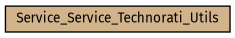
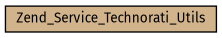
node "Service_Service_Technorati_Utils": label "Service_Service_Technorati_Utils" -> "Zend_Service_Technorati_Utils"
